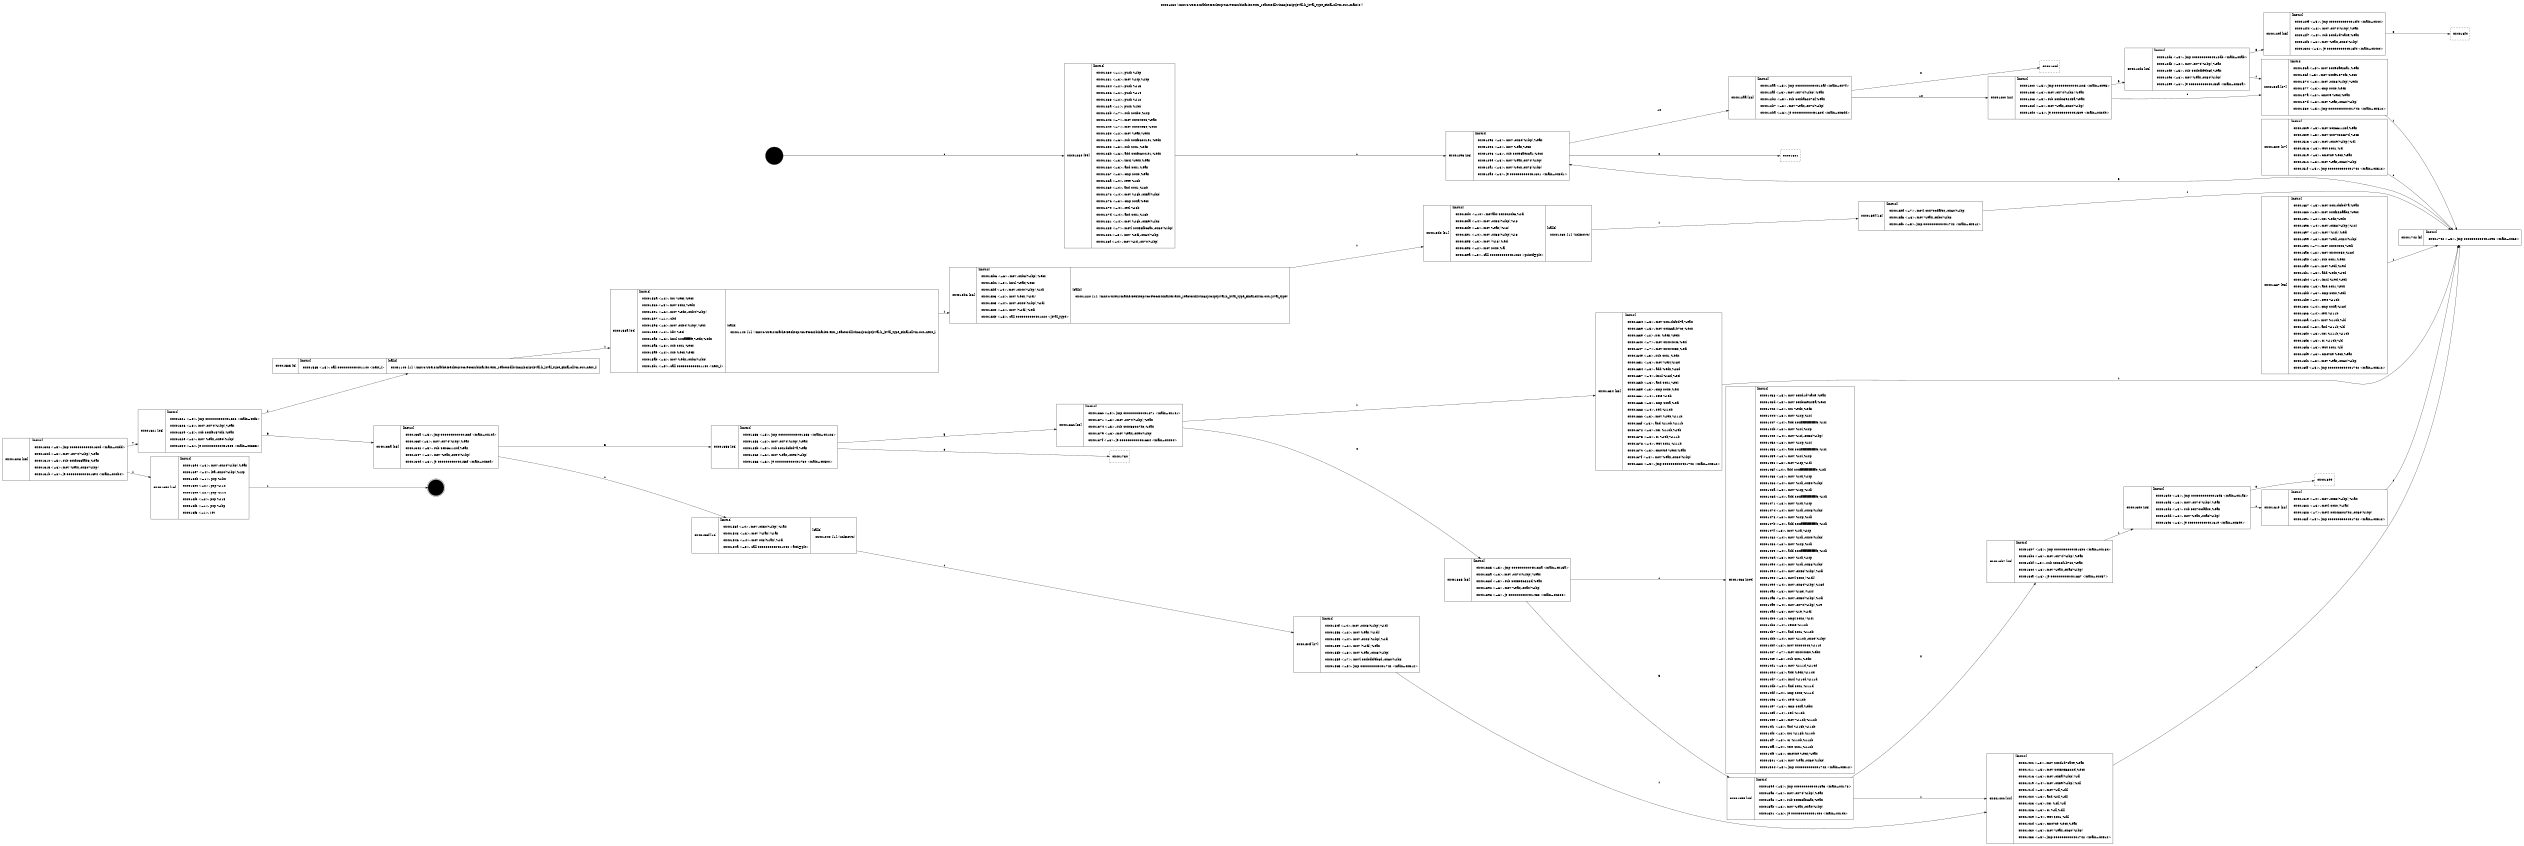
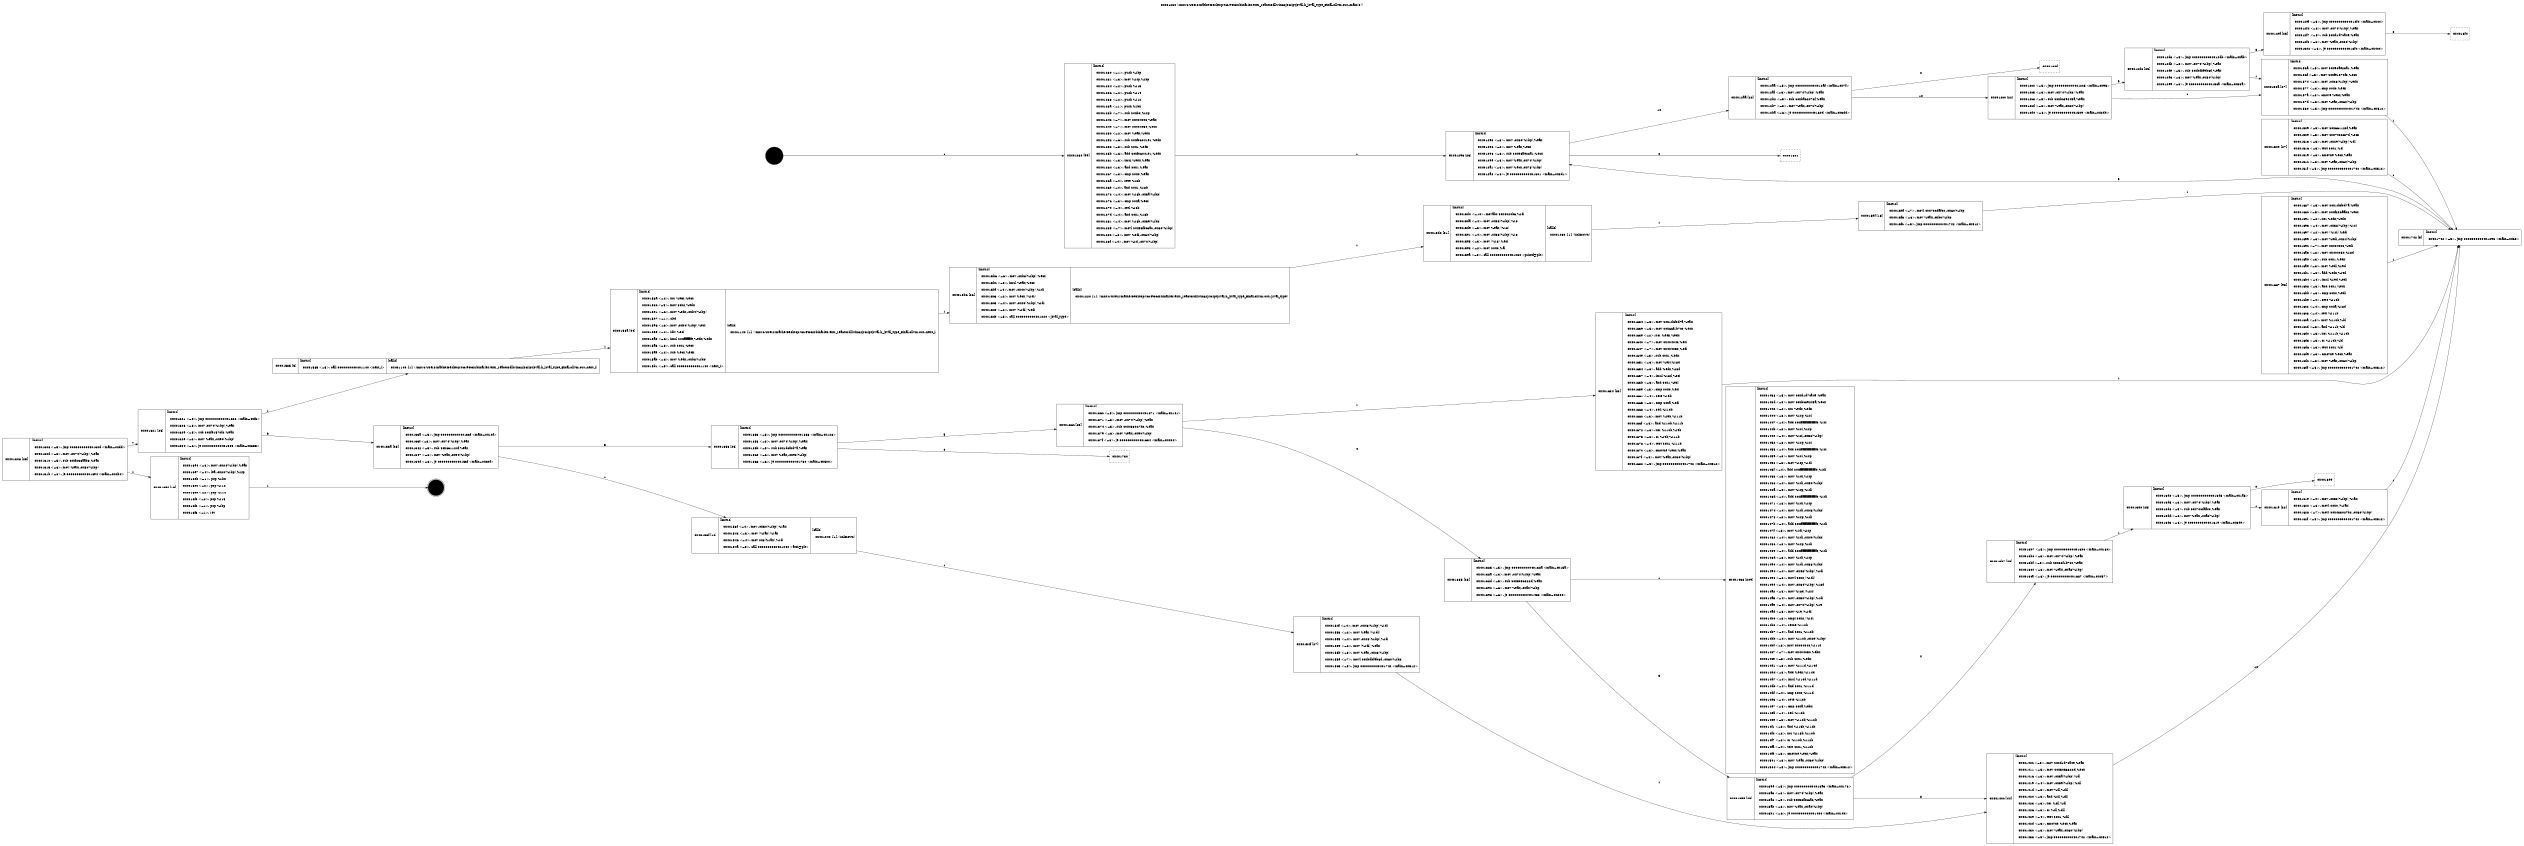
edge "0x40140c [44]" -> "0x401742 [5]": label " 1" -> " 10"
edge "0x40139e [25]" -> "0x40140c [44]": label " 1" -> " 8"
